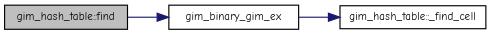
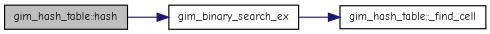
node "gim_hash_table::find": label "gim_hash_table::find" -> "gim_hash_table::hash"
node "gim_binary_gim_ex": label "gim_binary_gim_ex" -> "gim_binary_search_ex"
